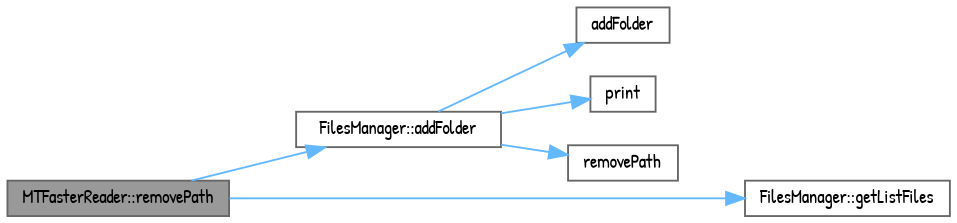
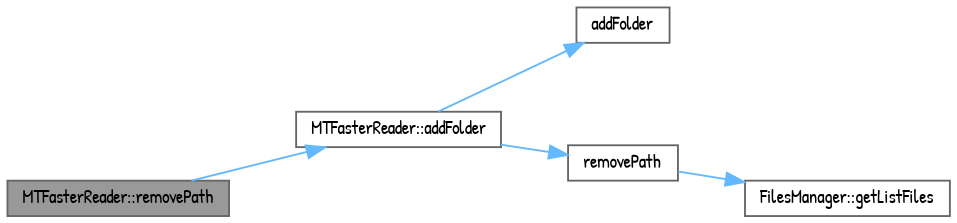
node "print": removed
node "FilesManager::addFolder": label "FilesManager::addFolder" -> "MTFasterReader::addFolder"
edge "MTFasterReader::removePath" -> "FilesManager::getListFiles": now "removePath" -> "FilesManager::getListFiles"
